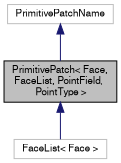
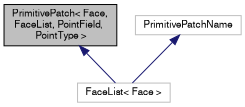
edge "PrimitivePatch< Face, FaceList, PointField, PointType >" -> "PrimitivePatchName": now "FaceList< Face >" -> "PrimitivePatchName"
